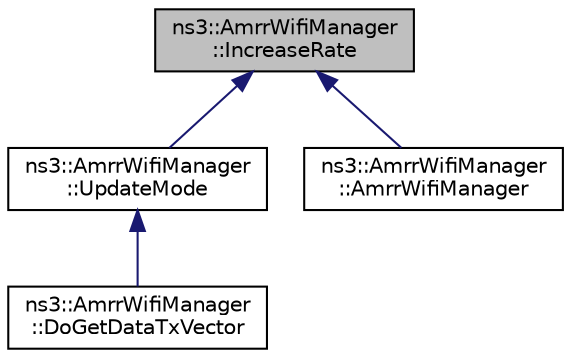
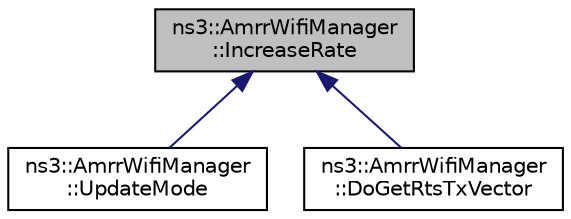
node "ns3::AmrrWifiManager ::AmrrWifiManager": label "ns3::AmrrWifiManager ::AmrrWifiManager" -> "ns3::AmrrWifiManager ::DoGetRtsTxVector"
node "ns3::AmrrWifiManager ::DoGetDataTxVector": removed
